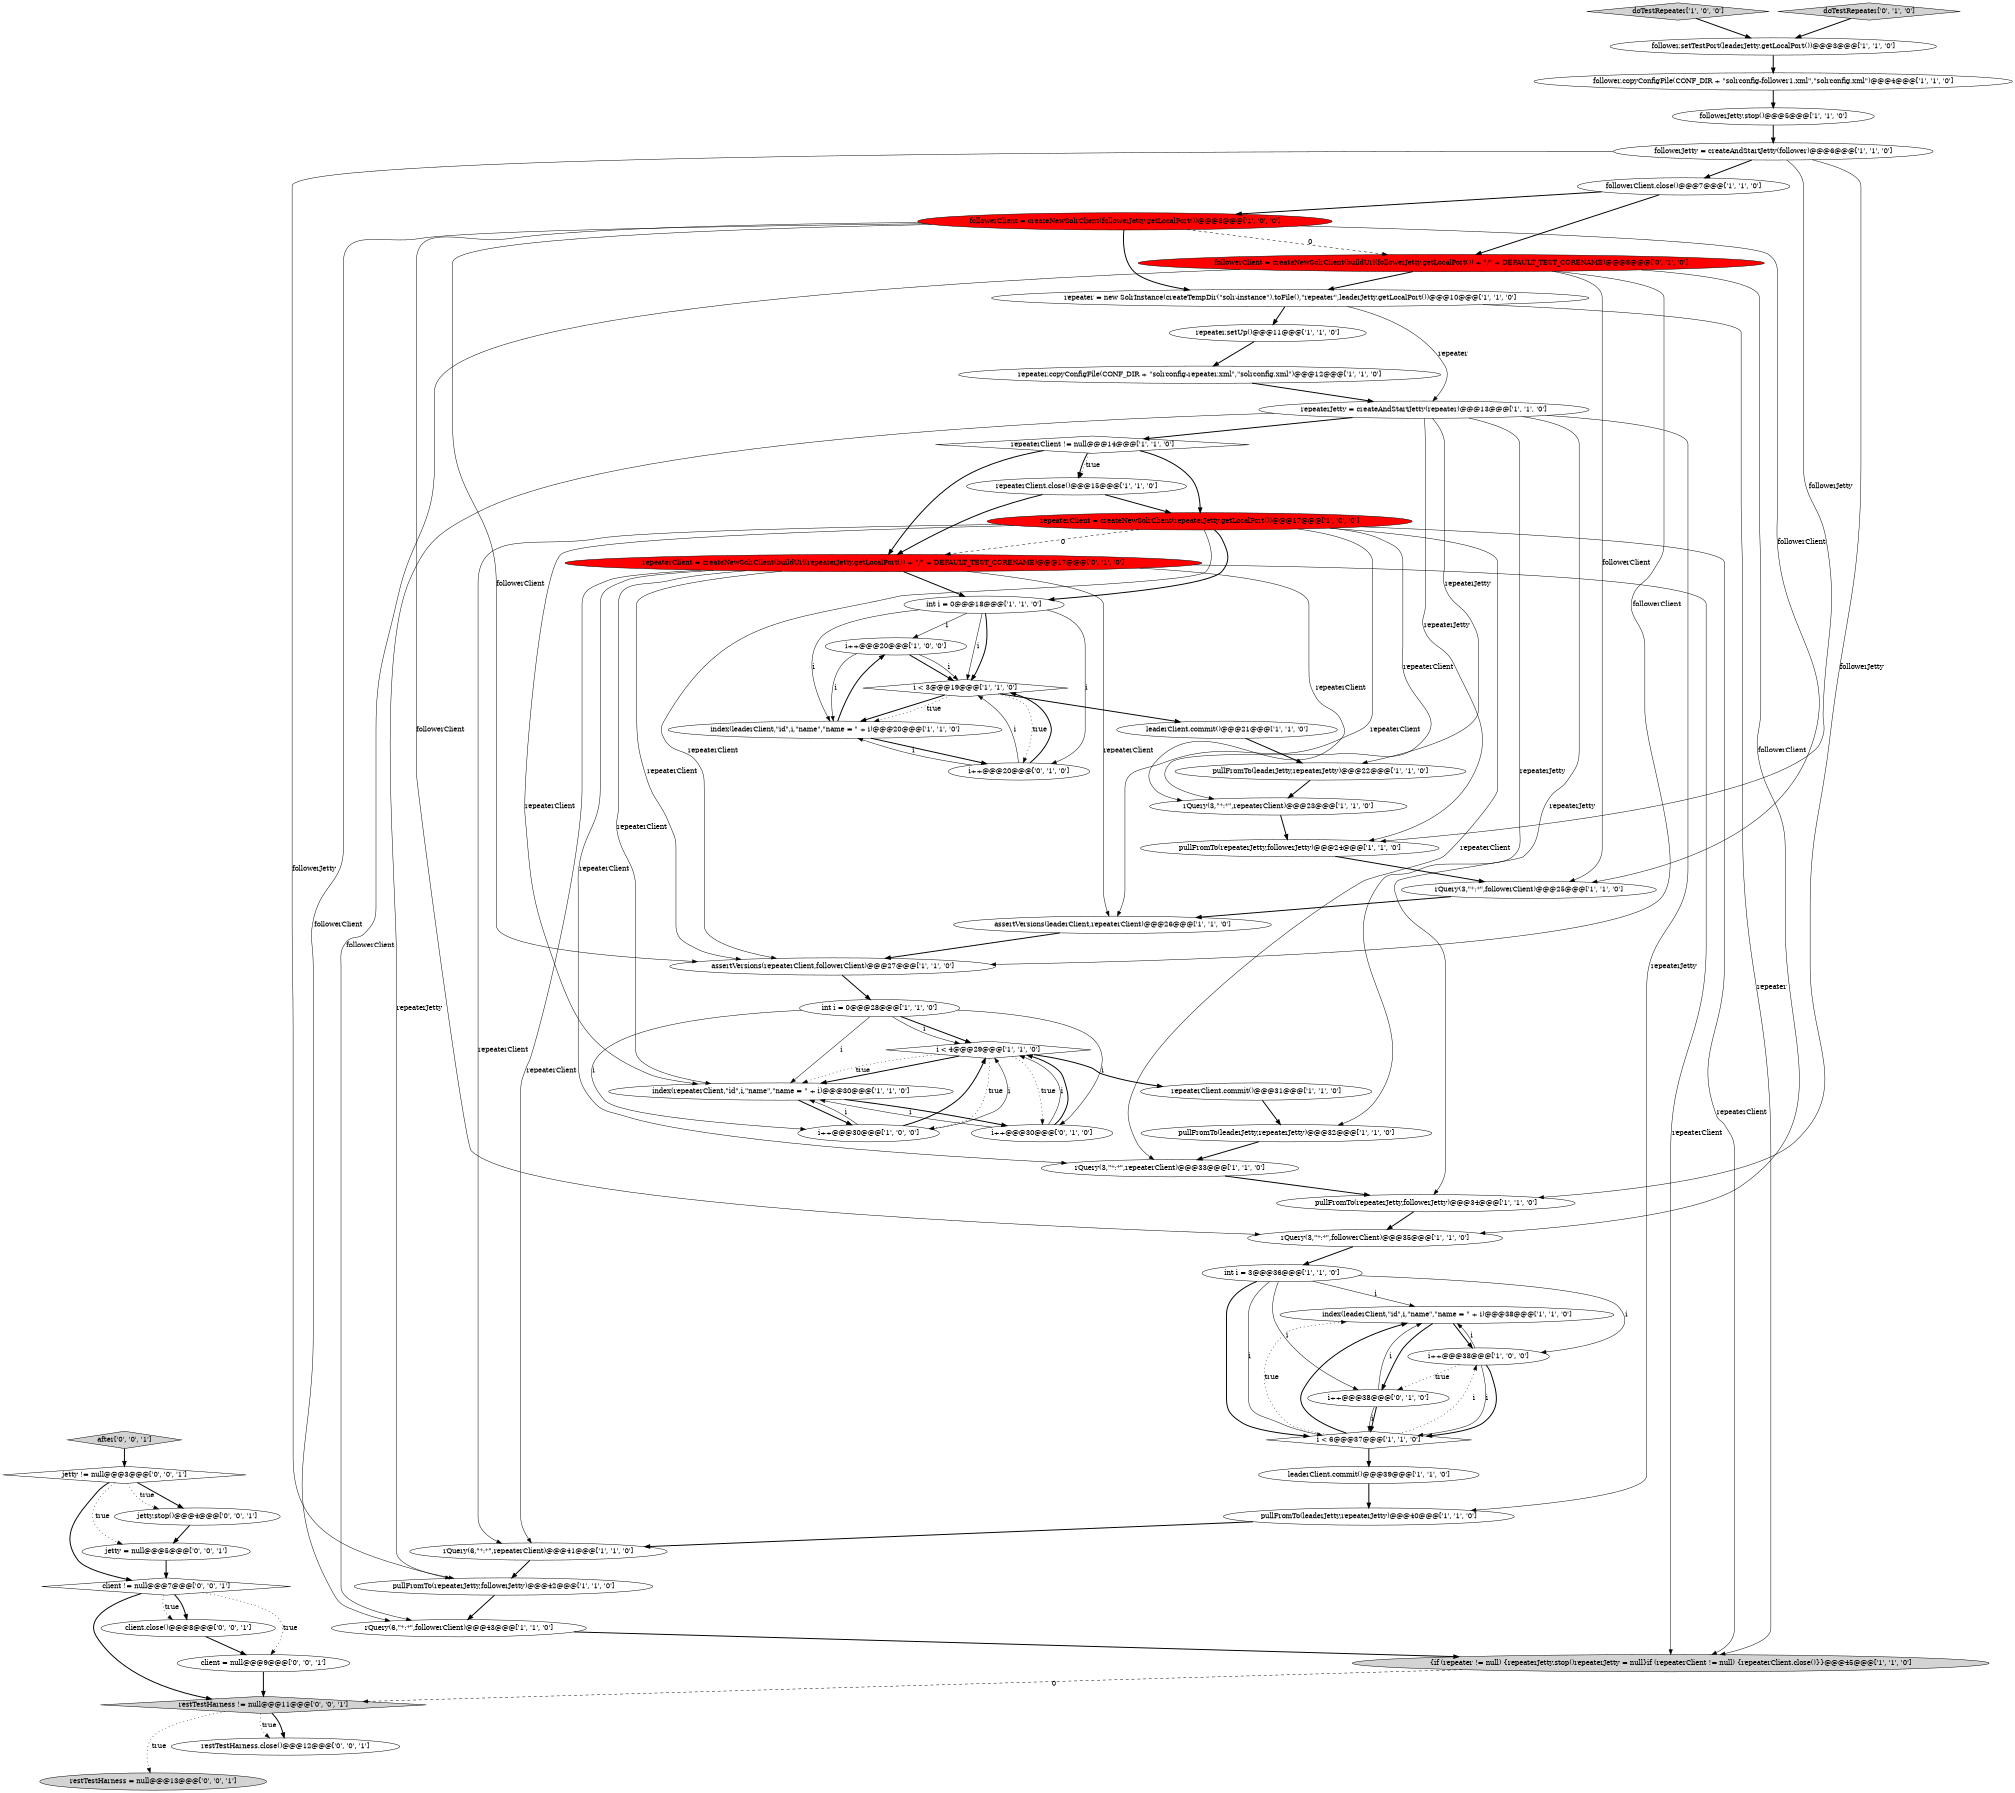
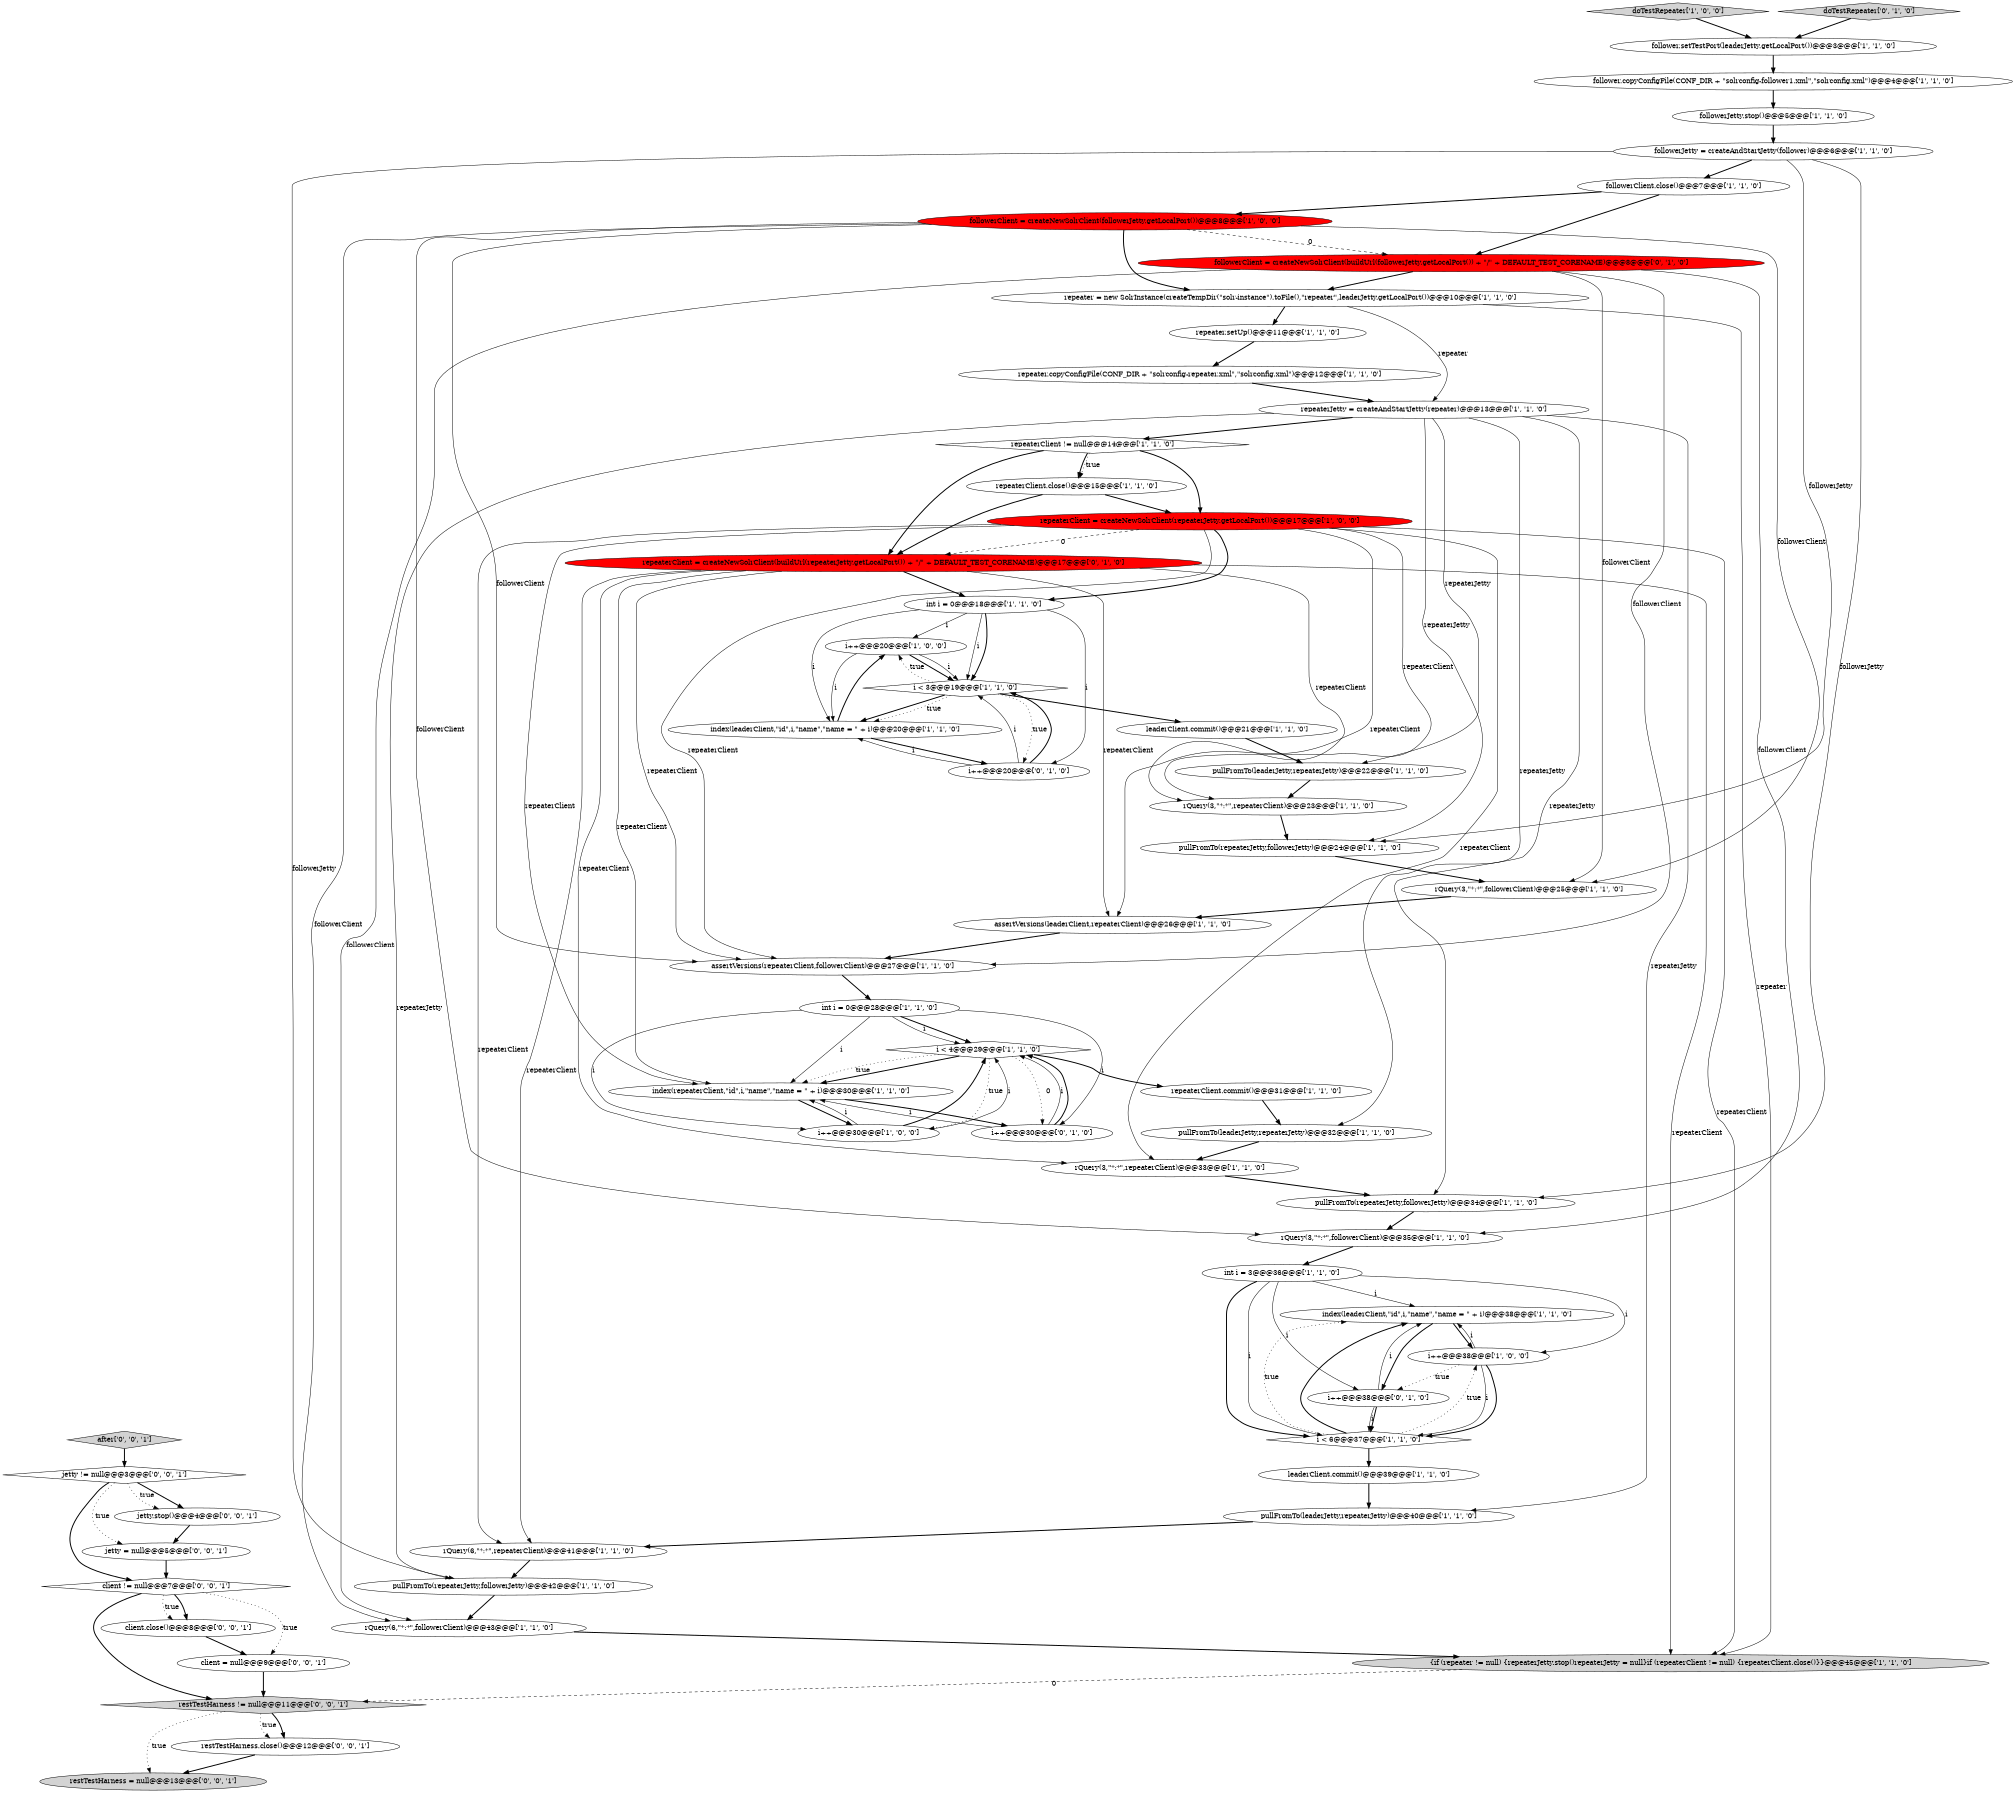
edge "i < 3@@@19@@@['1', '1', '0']" -> "i++@@@20@@@['1', '0', '0']": added, label "true"
edge "i < 4@@@29@@@['1', '1', '0']" -> "i++@@@30@@@['0', '1', '0']": label "true" -> "0"
edge "i < 6@@@37@@@['1', '1', '0']" -> "i++@@@38@@@['1', '0', '0']": label "i" -> "true"
edge "restTestHarness.close()@@@12@@@['0', '0', '1']" -> "restTestHarness = null@@@13@@@['0', '0', '1']": added
